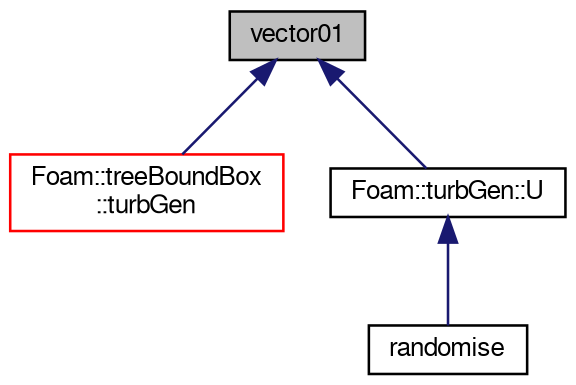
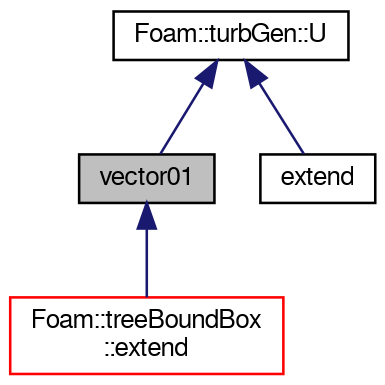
edge "Foam::turbGen::U" -> "vector01": reversed
node "Foam::treeBoundBox ::turbGen": label "Foam::treeBoundBox ::turbGen" -> "Foam::treeBoundBox ::extend"
node "randomise": label "randomise" -> "extend"
